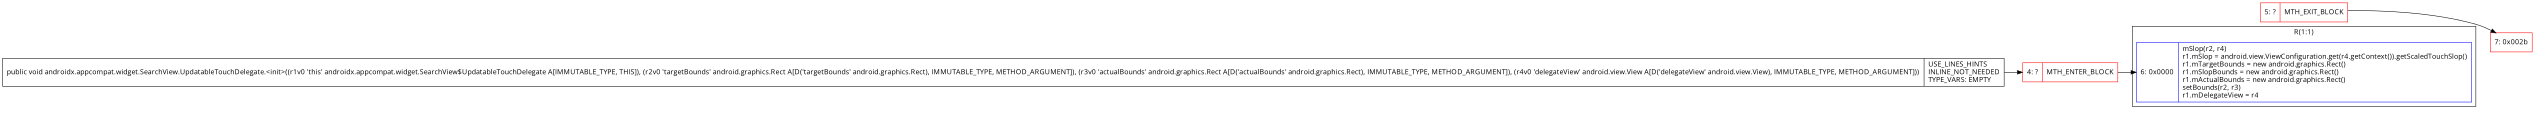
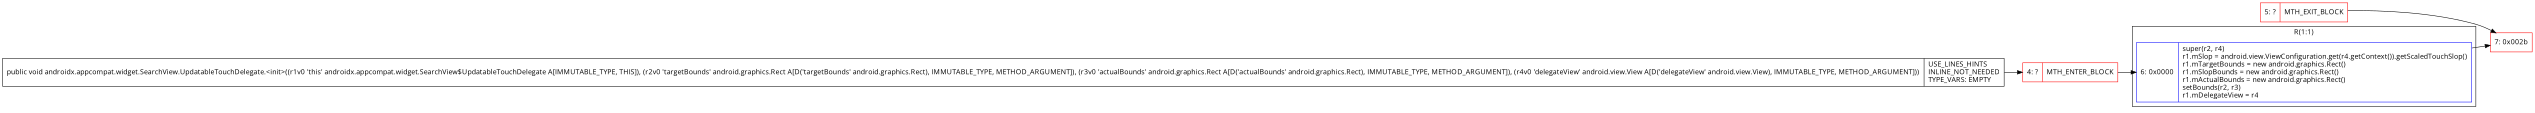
edge "6: 0x0000" -> "7: 0x002b": added
node "6: 0x0000": text "mSlop(r2, r4)" -> "super(r2, r4)"
